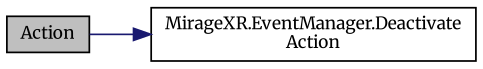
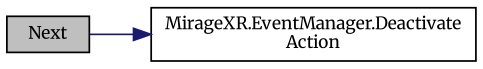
node "Action": label "Action" -> "Next"
